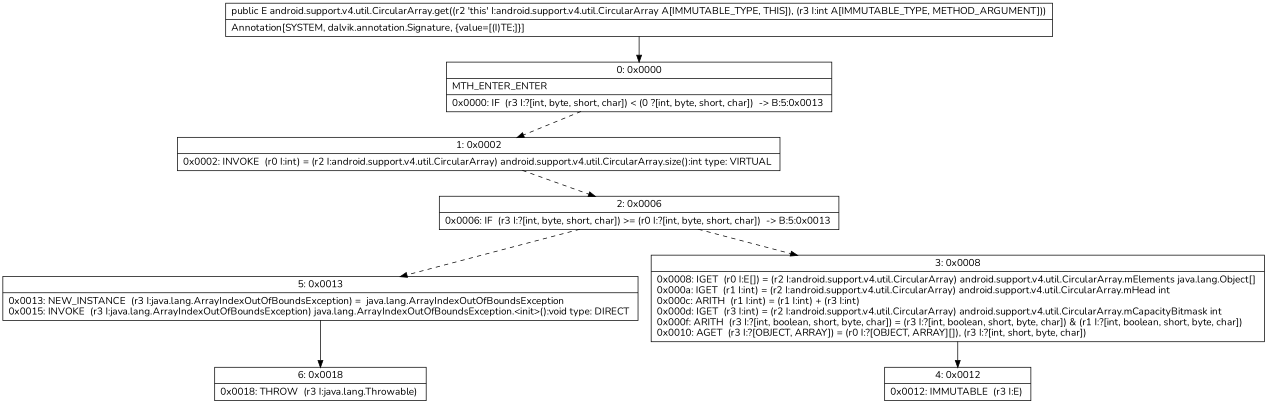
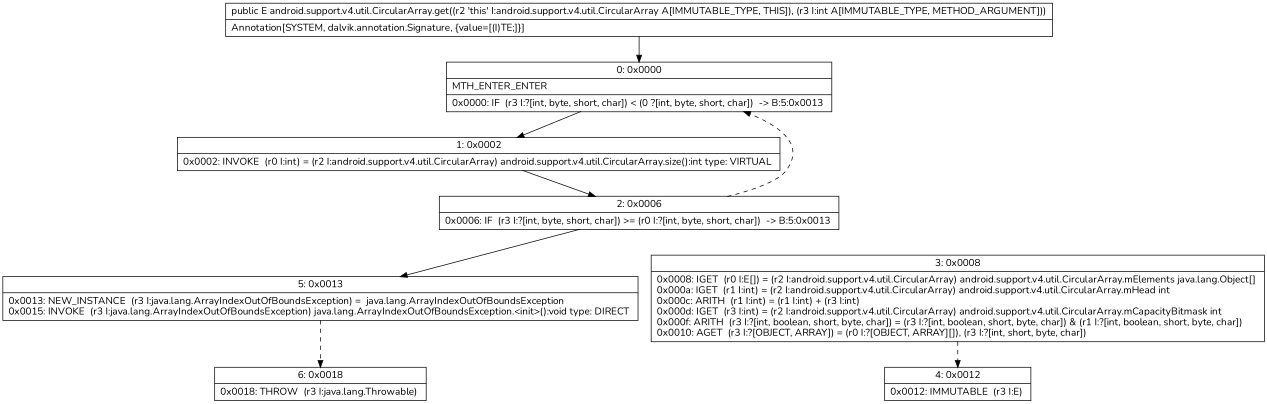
edge "0: 0x0000" -> "1: 0x0002": style dashed -> solid
edge "1: 0x0002" -> "2: 0x0006": style dashed -> solid
edge "2: 0x0006" -> "3: 0x0008": now "2: 0x0006" -> "0: 0x0000"
edge "2: 0x0006" -> "5: 0x0013": style dashed -> solid
edge "5: 0x0013" -> "6: 0x0018": style solid -> dashed
edge "3: 0x0008" -> "4: 0x0012": style solid -> dashed
